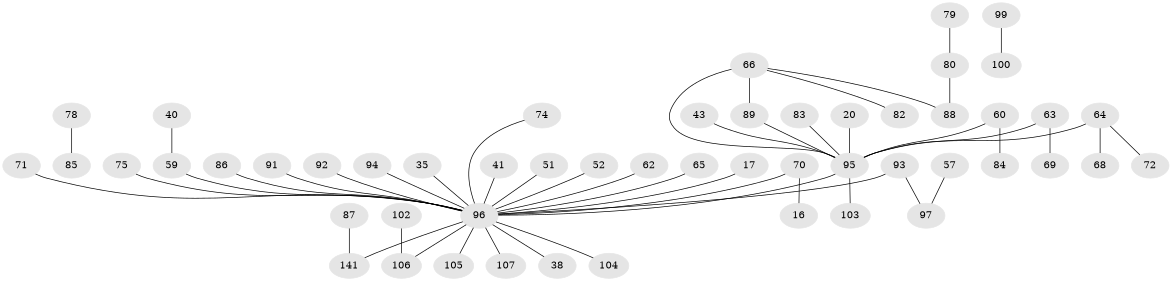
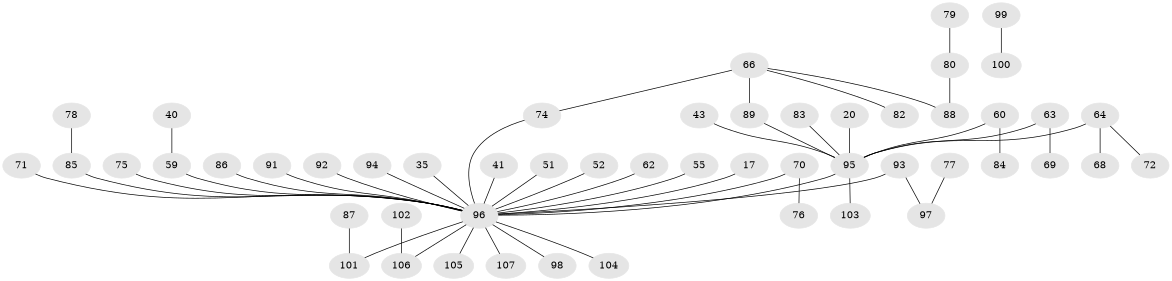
edge "66" -- "95": now "66" -- "74"
node "65": label "65" -> "55"
node "57": label "57" -> "77"
edge "85" -- "96": added
node "16": label "16" -> "76"
node "141": label "141" -> "101"
node "38": label "38" -> "98"
